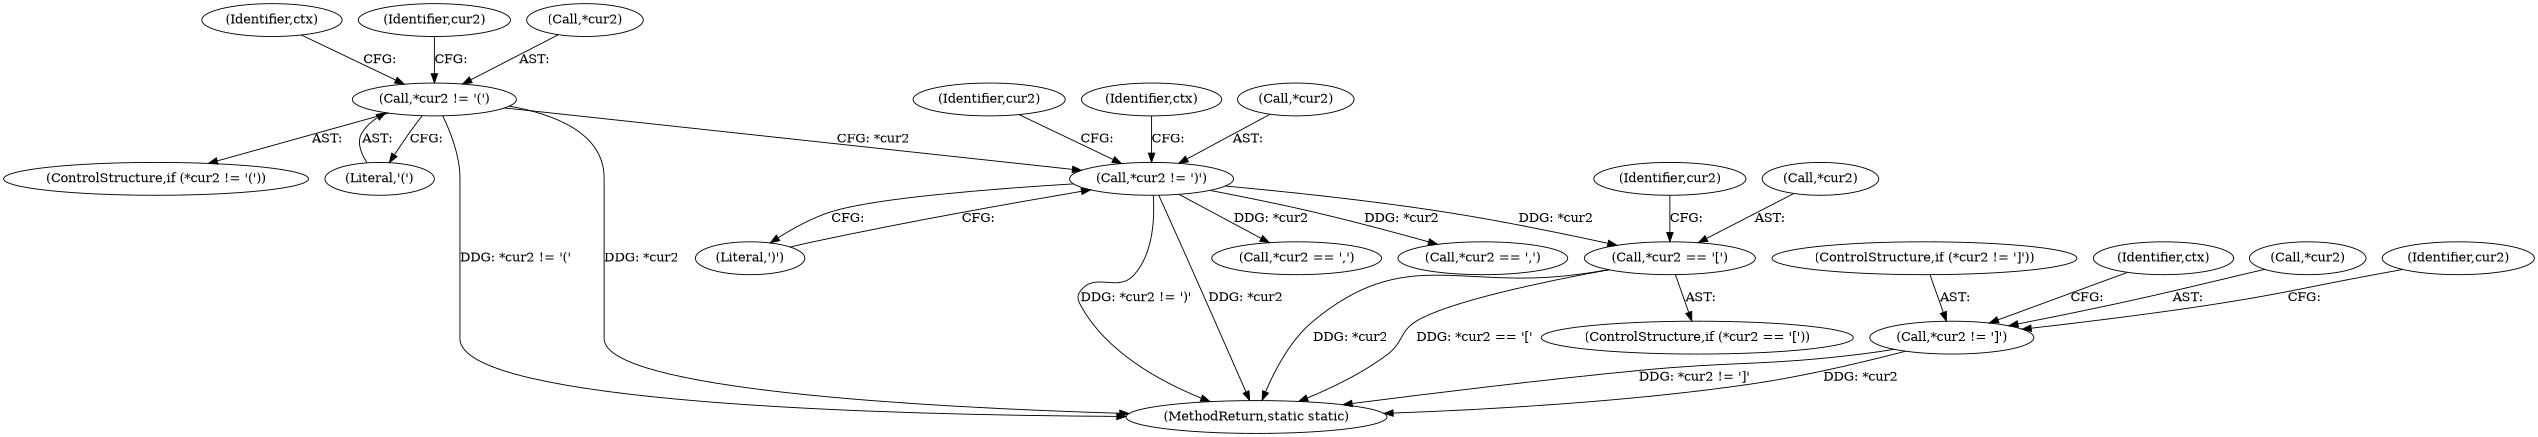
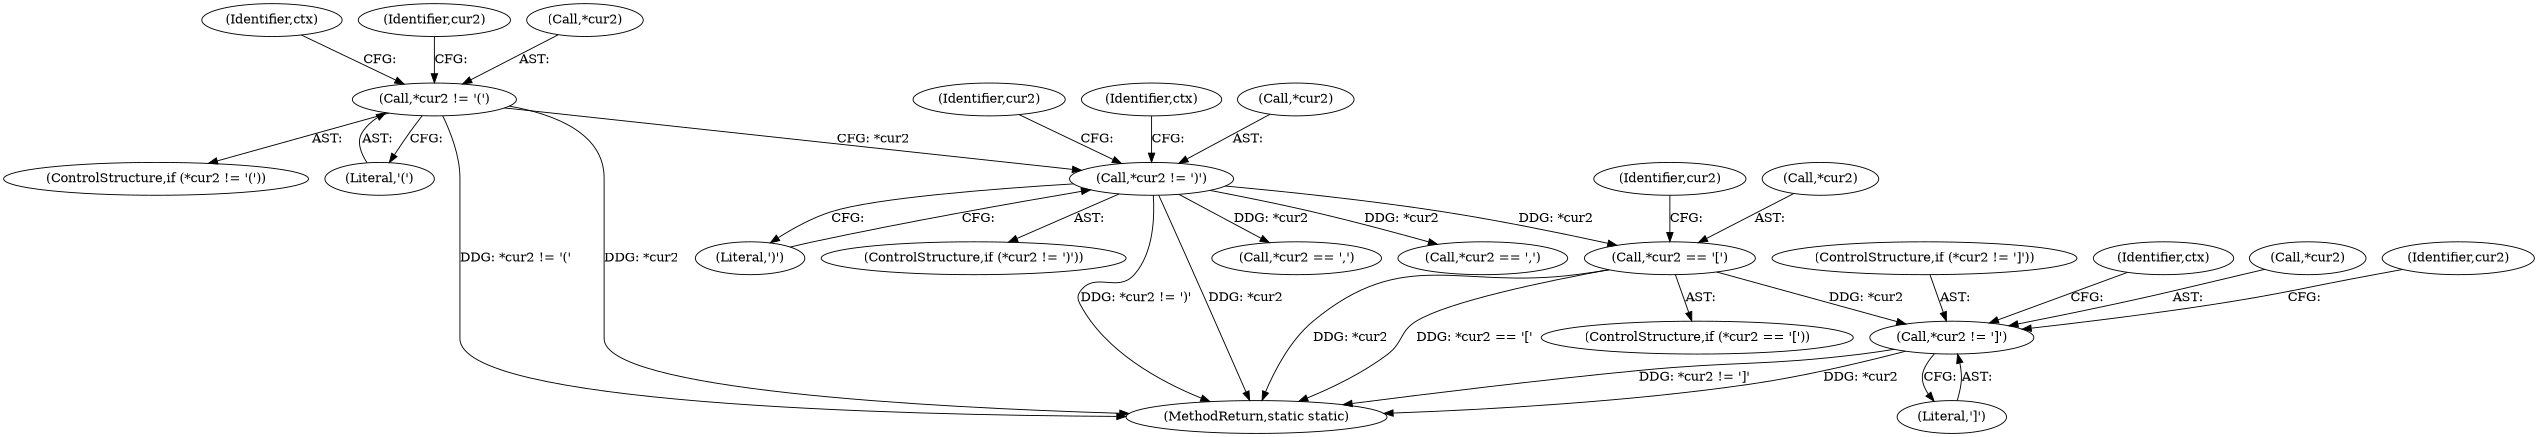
node "(ControlStructure,if (*cur2 != ')'))": added
edge "(Call,*cur2 == '[')" -> "(Call,*cur2 != ']')": added, label "DDG: *cur2"
node "(Literal,']')": added
